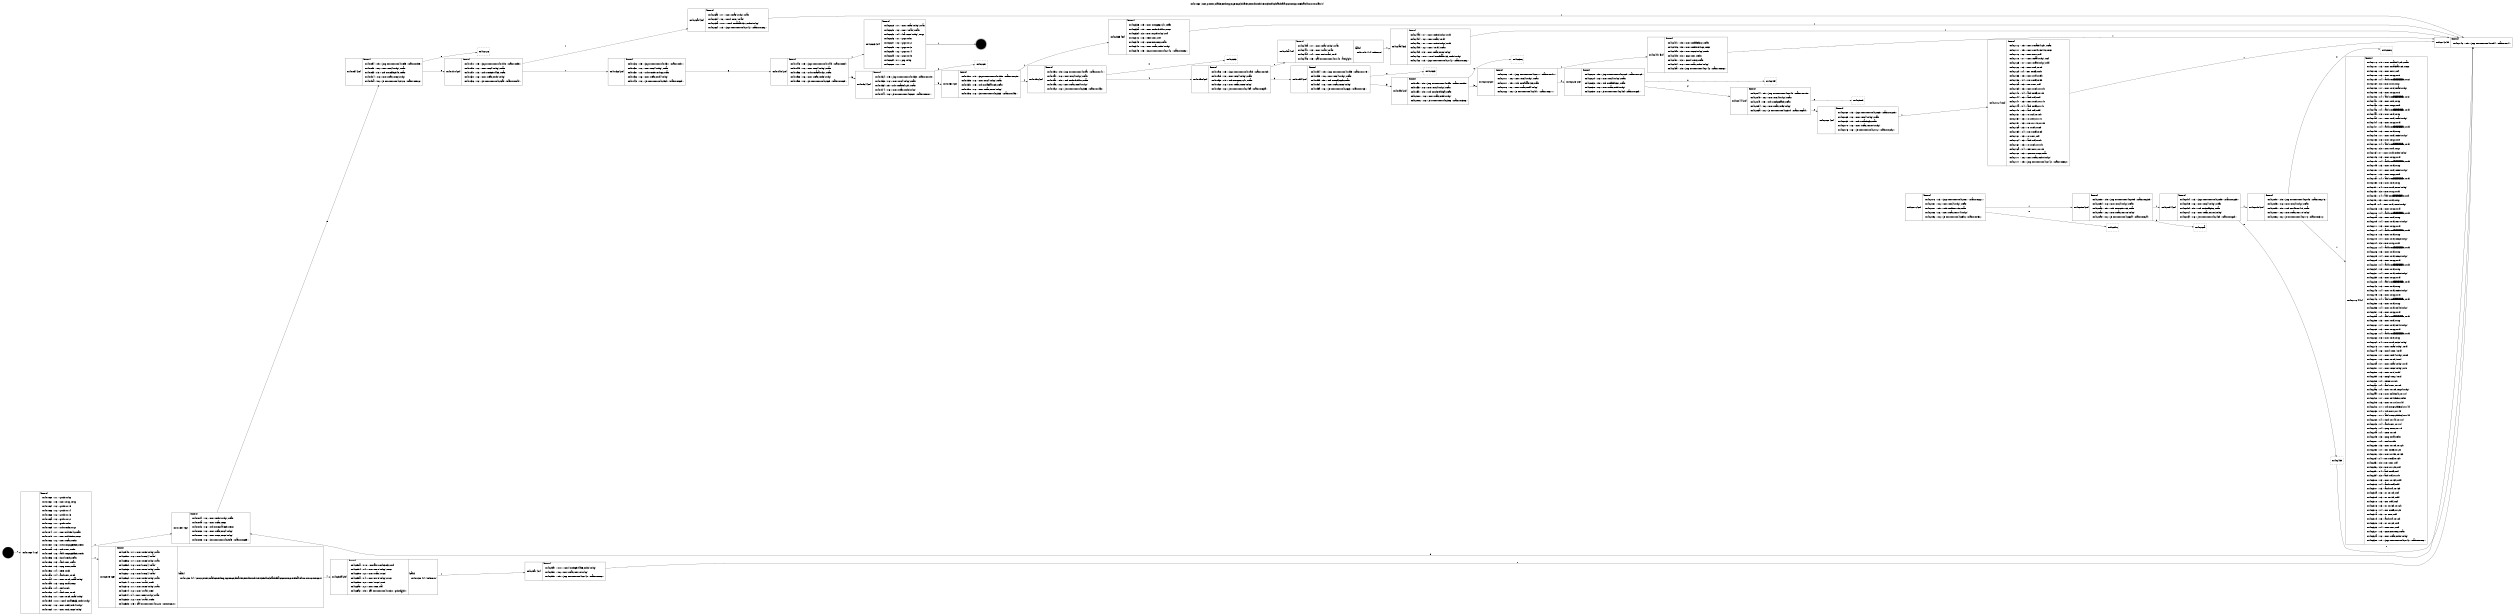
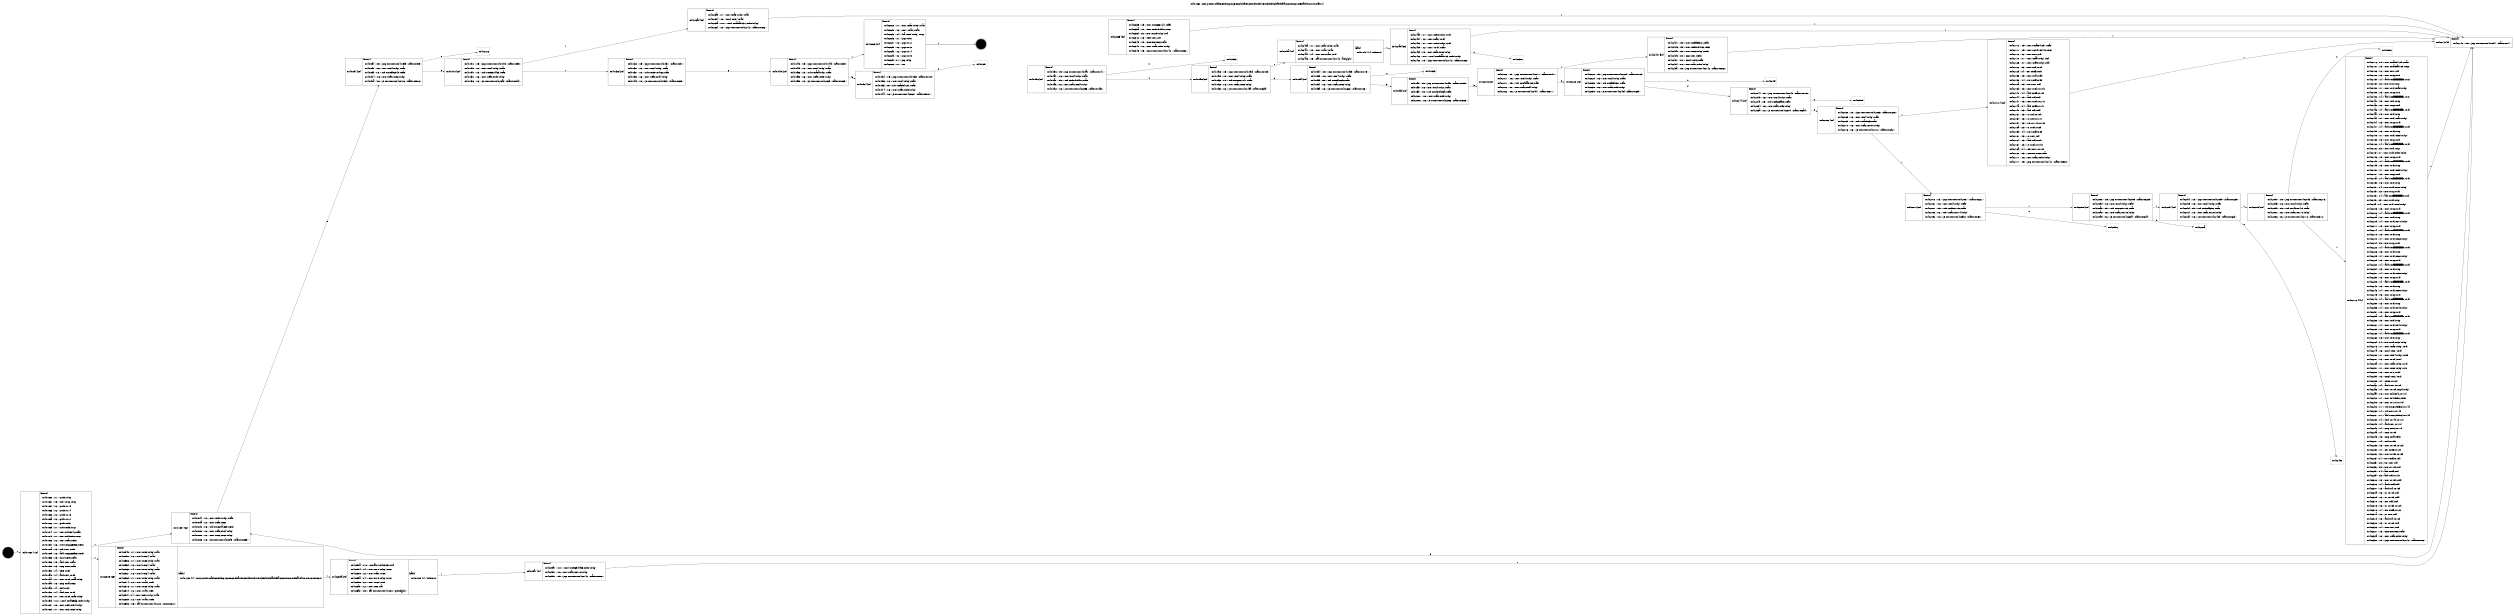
edge "0x401ff0 [28]" -> "0x4023e6": now "0x4024ad [36]" -> "0x4023e6"
node "0x401f80 [28]": removed
edge "0x402060 [28]" -> "0x40207c [28]": added, label "1"
edge "0x40248b" -> "0x402742 [5]": now "0x40217c [441]" -> "0x402742 [5]"
